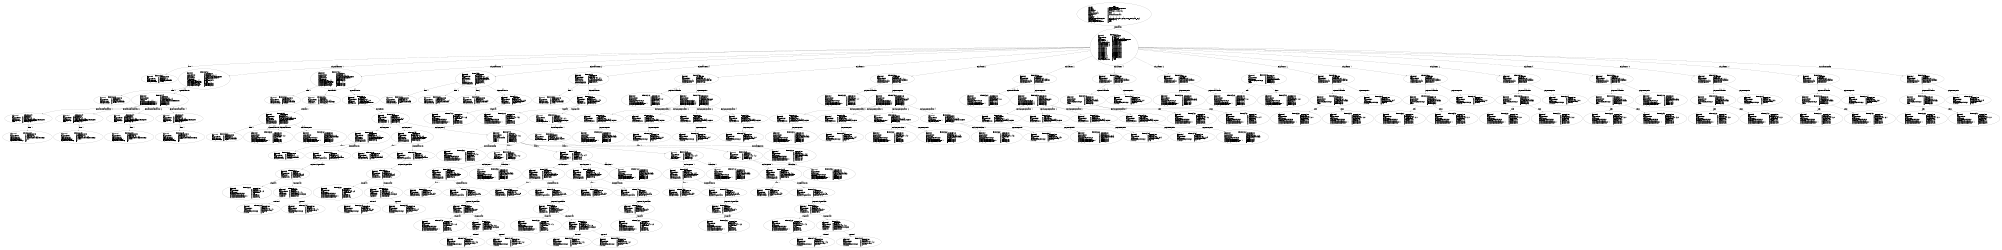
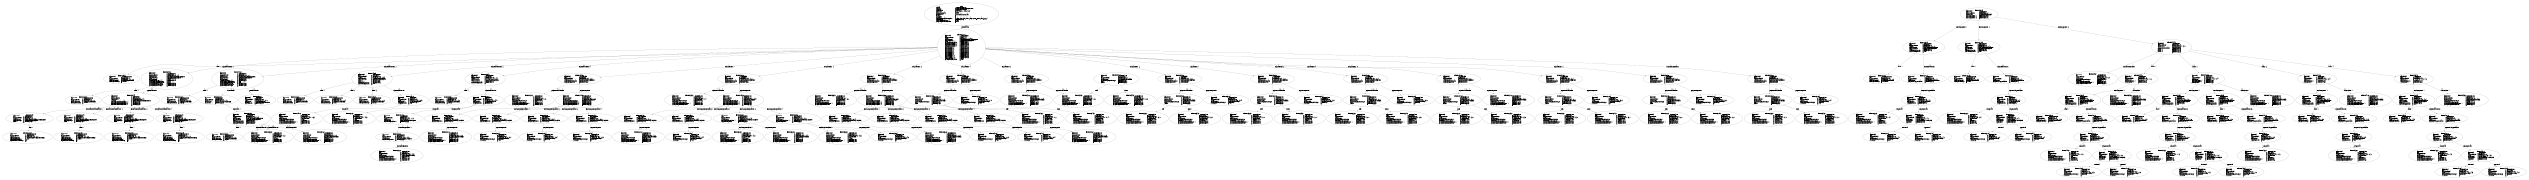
edge "Element_2358162" -> "Element_2358192": removed, label "Record_Definition"
